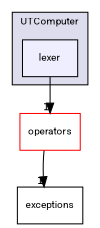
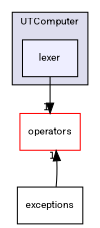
edge "operators" -> "exceptions": reversed
